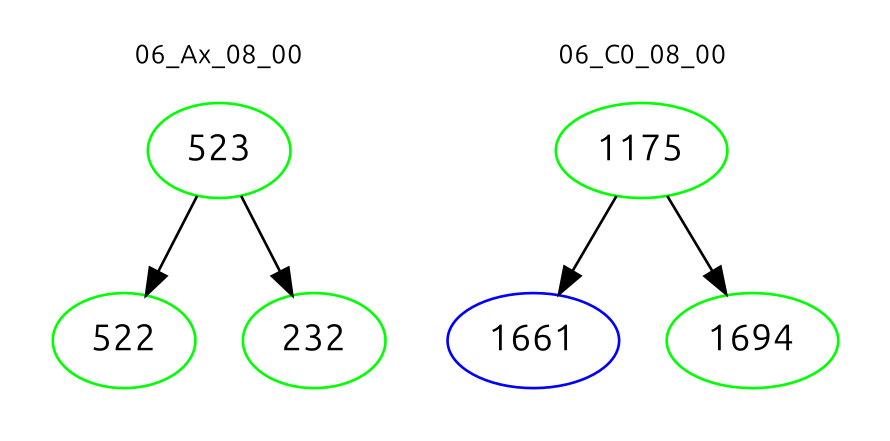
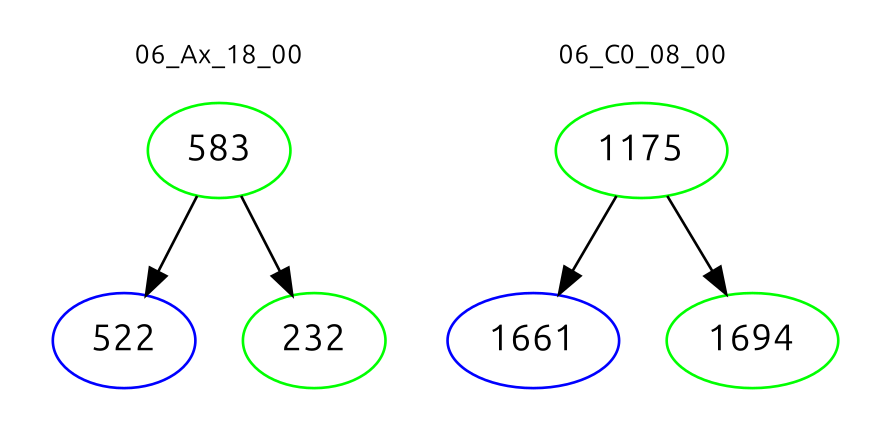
cluster "06_Ax_08_00": label "06_Ax_08_00" -> "06_Ax_18_00"
node "523": label "523" -> "583"
node "522": color green -> blue
